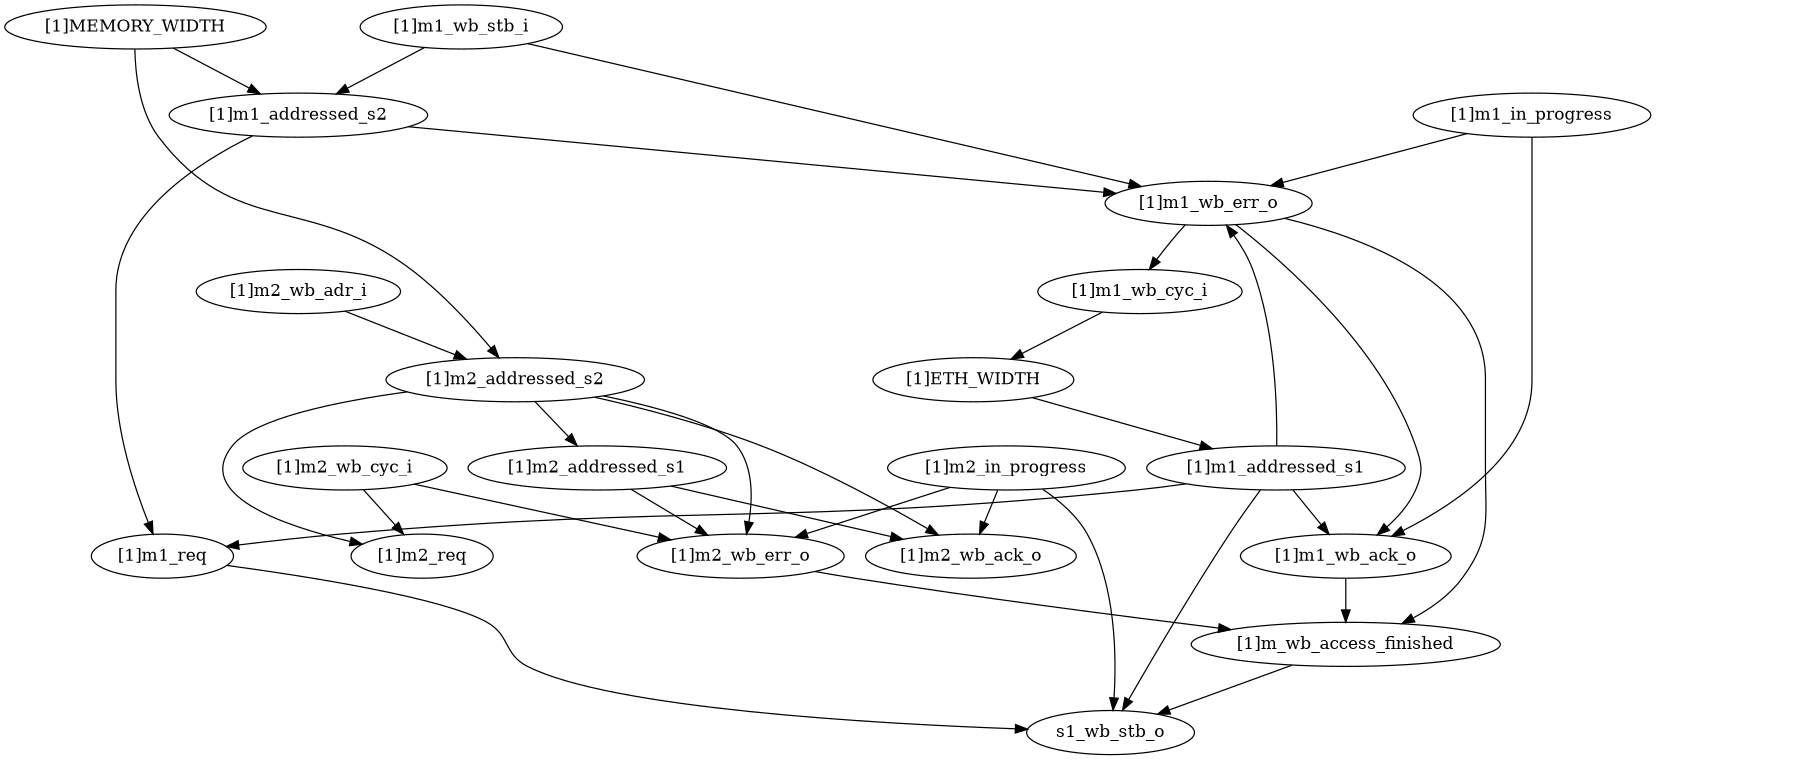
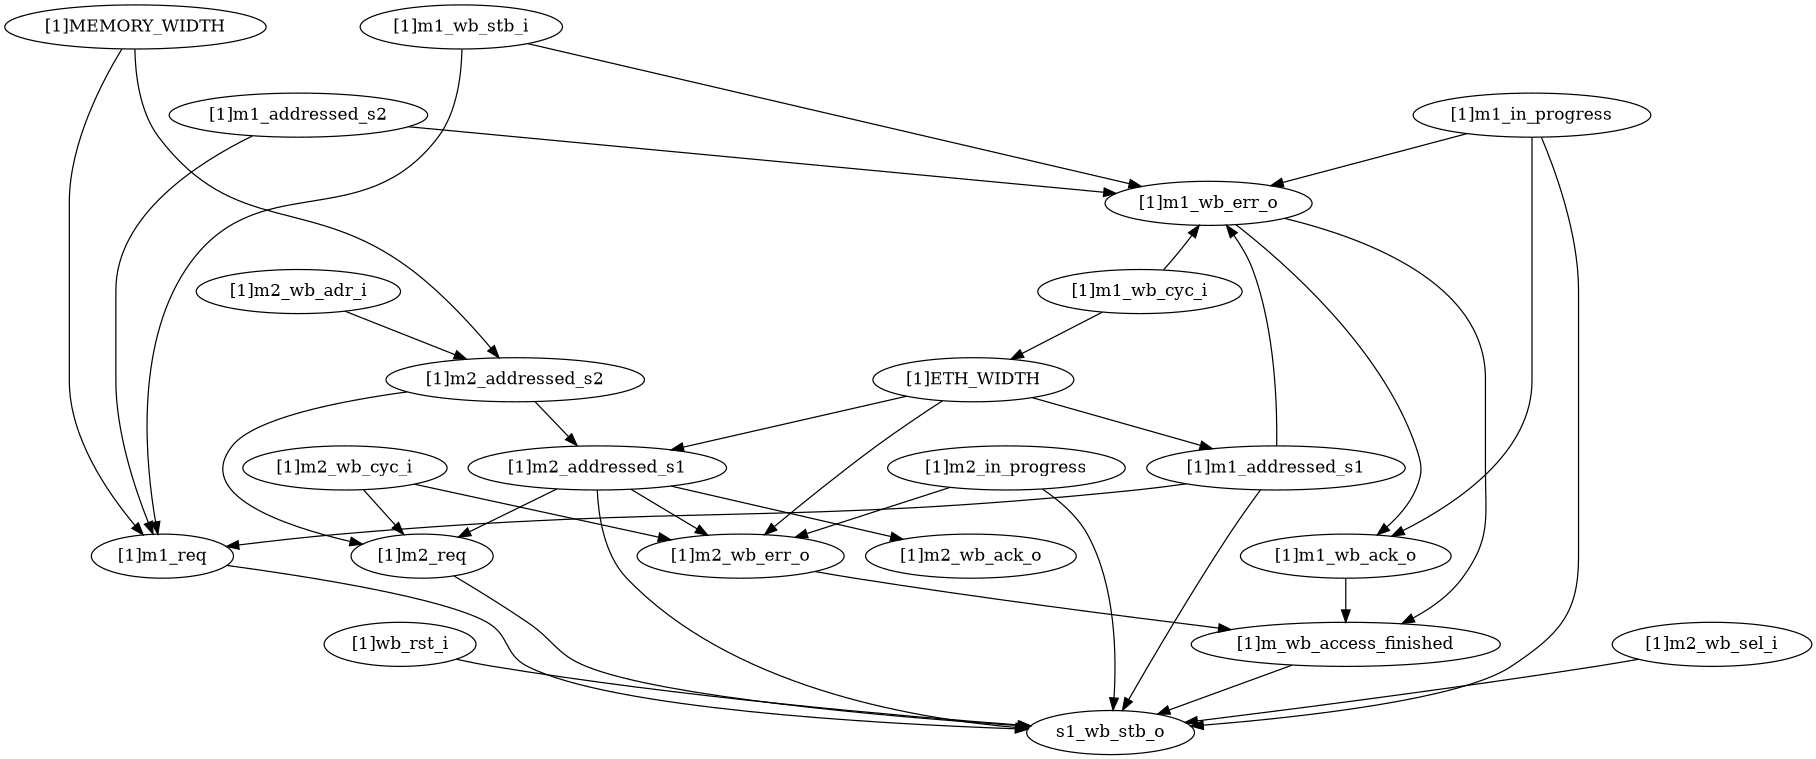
edge "[1]MEMORY_WIDTH" -> "[1]m1_addressed_s2": now "[1]MEMORY_WIDTH" -> "[1]m1_req"
edge "[1]m1_wb_stb_i" -> "[1]m1_addressed_s2": now "[1]m1_wb_stb_i" -> "[1]m1_req"
edge "[1]m1_wb_err_o" -> "[1]m1_wb_cyc_i": reversed
edge "[1]ETH_WIDTH" -> "[1]m2_addressed_s1": added
edge "[1]m2_addressed_s2" -> "[1]m2_wb_err_o": now "[1]ETH_WIDTH" -> "[1]m2_wb_err_o"
edge "[1]m2_addressed_s2" -> "[1]m2_wb_ack_o": removed
edge "[1]m1_addressed_s1" -> "[1]m1_wb_ack_o": removed
edge "[1]m2_in_progress" -> "[1]m2_wb_ack_o": removed
edge "[1]m2_addressed_s1" -> "[1]m2_req": added
edge "[1]m1_in_progress" -> "s1_wb_stb_o": added
node "[1]wb_rst_i": added
node "[1]m2_wb_sel_i": added
edge "[1]m2_addressed_s1" -> "s1_wb_stb_o": added
edge "[1]m2_req" -> "s1_wb_stb_o": added
